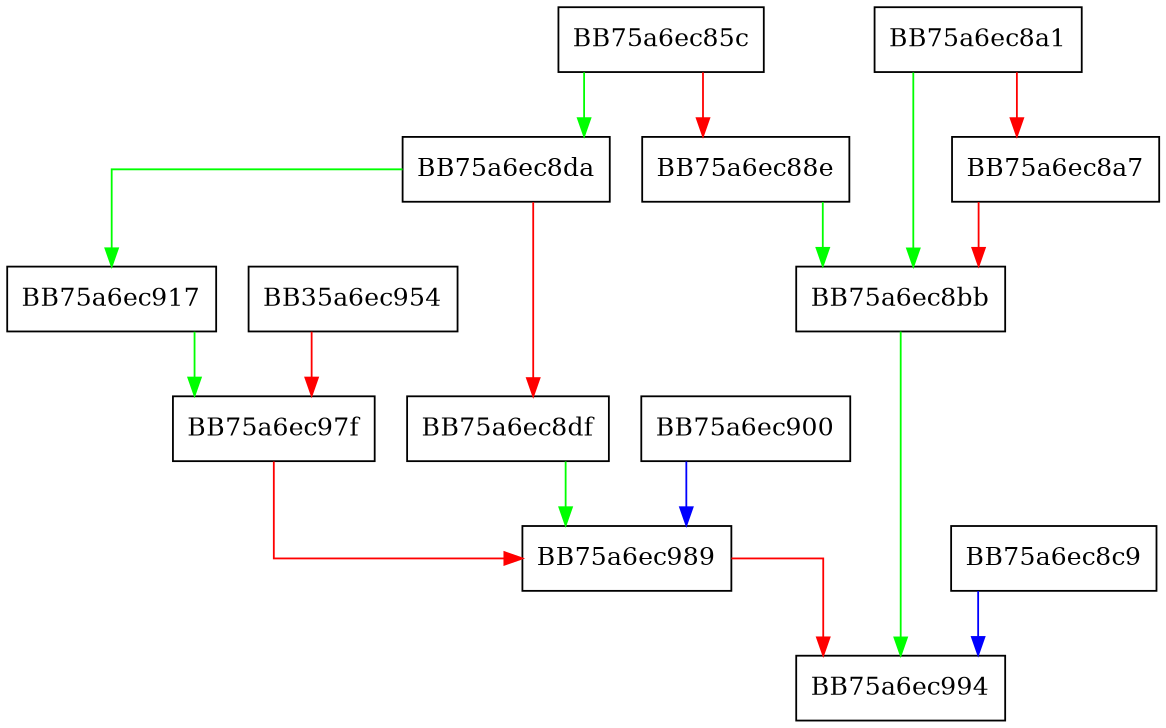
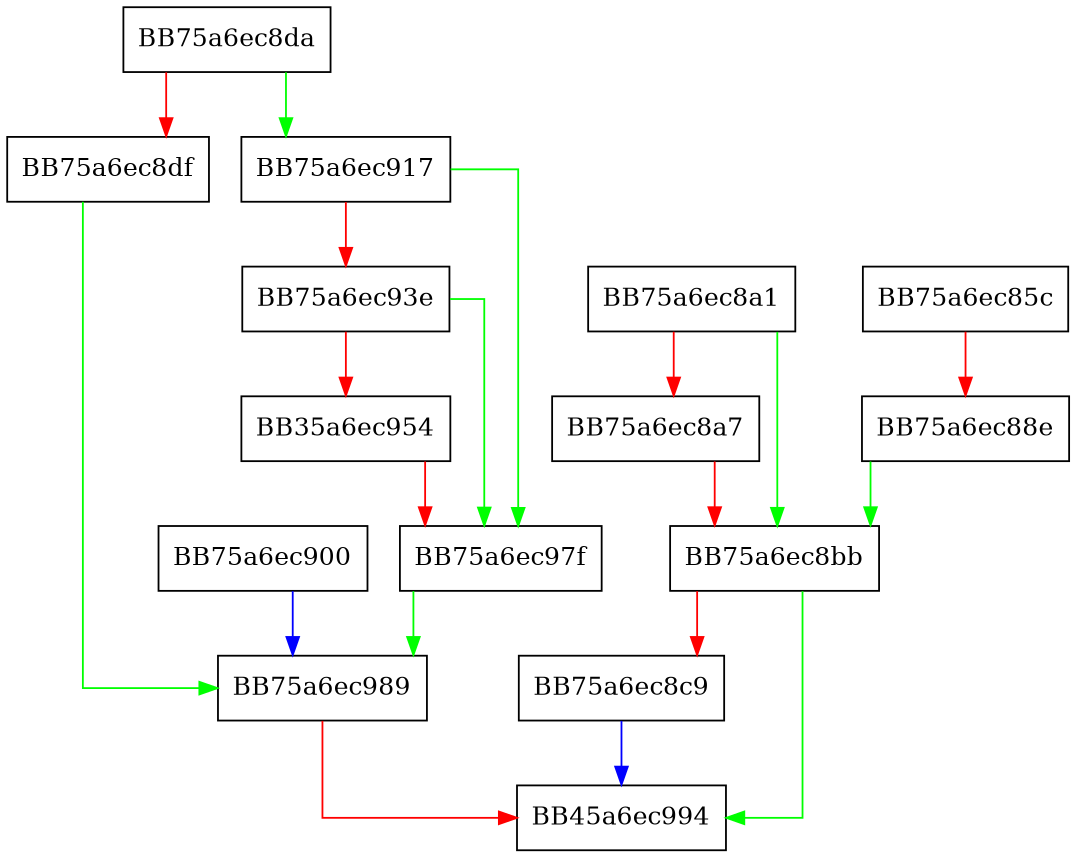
edge "BB75a6ec85c" -> "BB75a6ec8da": removed
node "BB75a6ec93e": added
edge "BB75a6ec97f" -> "BB75a6ec989": color red -> green
edge "BB75a6ec8bb" -> "BB75a6ec8c9": added
node "BB75a6ec994": label "BB75a6ec994" -> "BB45a6ec994"
